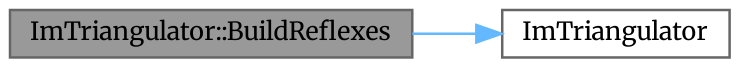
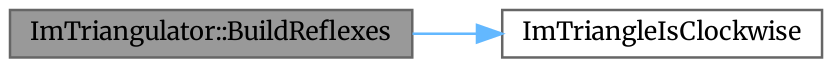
node "ImTriangulator": label "ImTriangulator" -> "ImTriangleIsClockwise"
